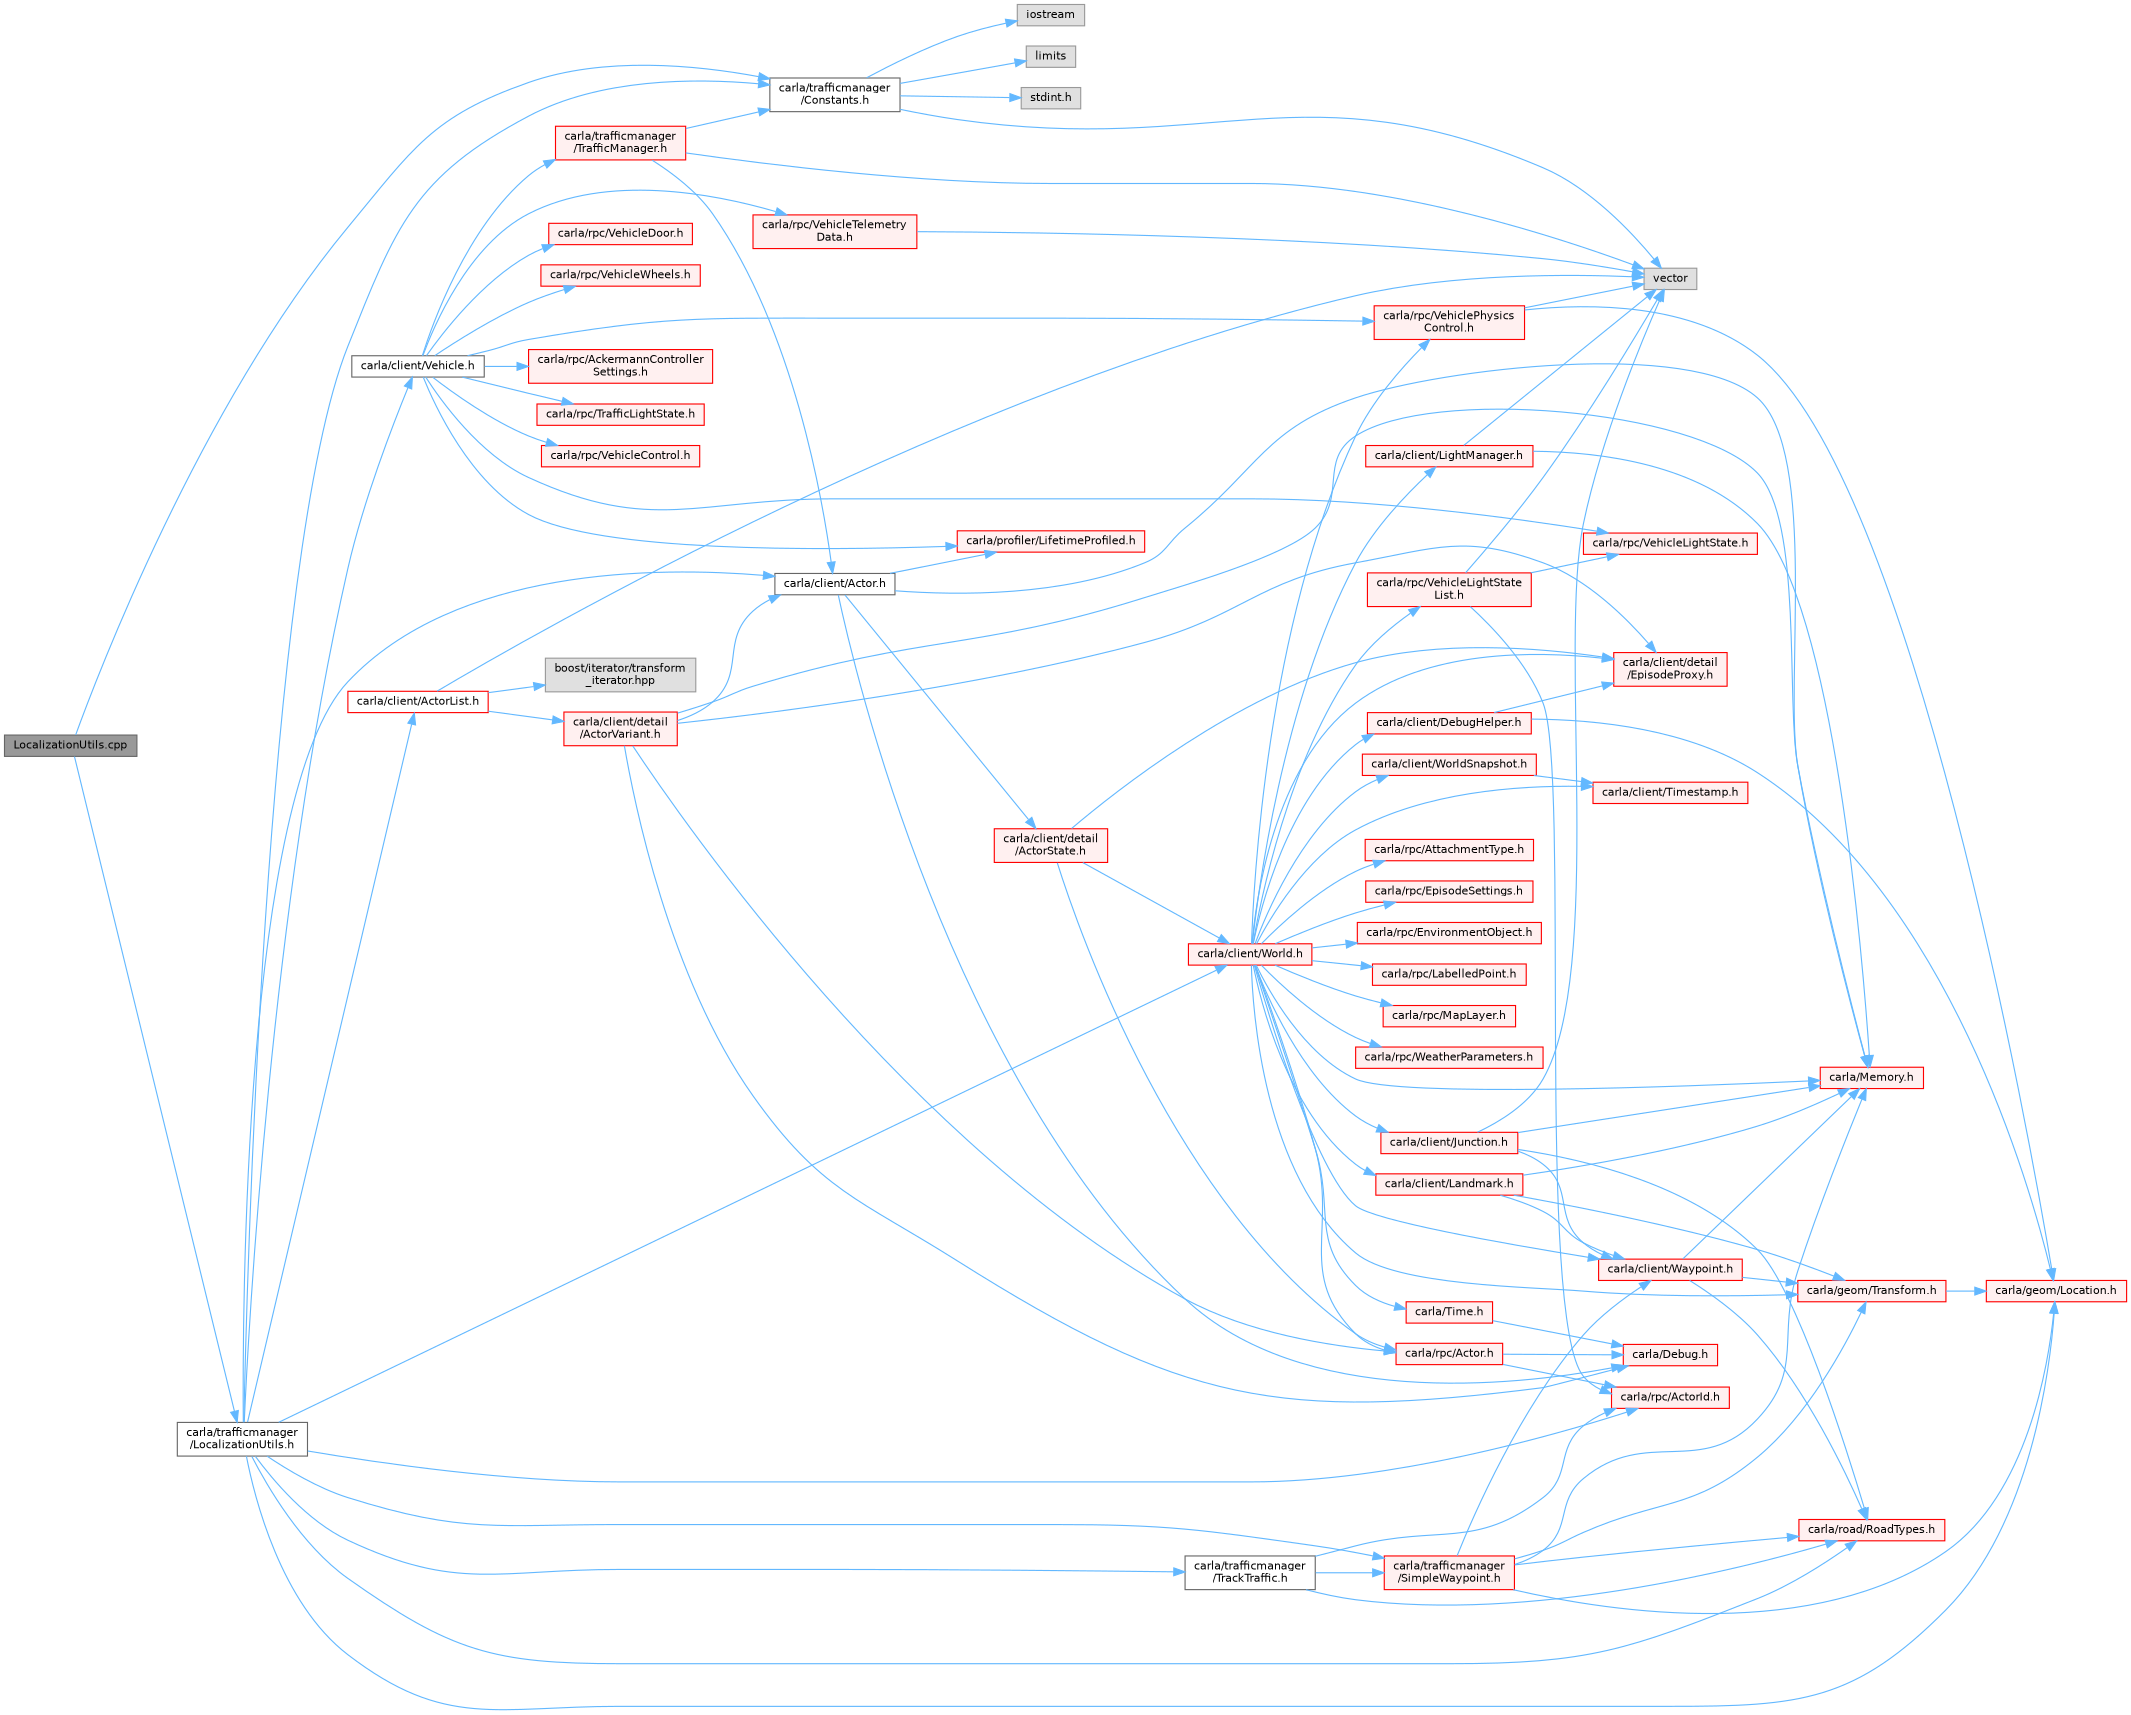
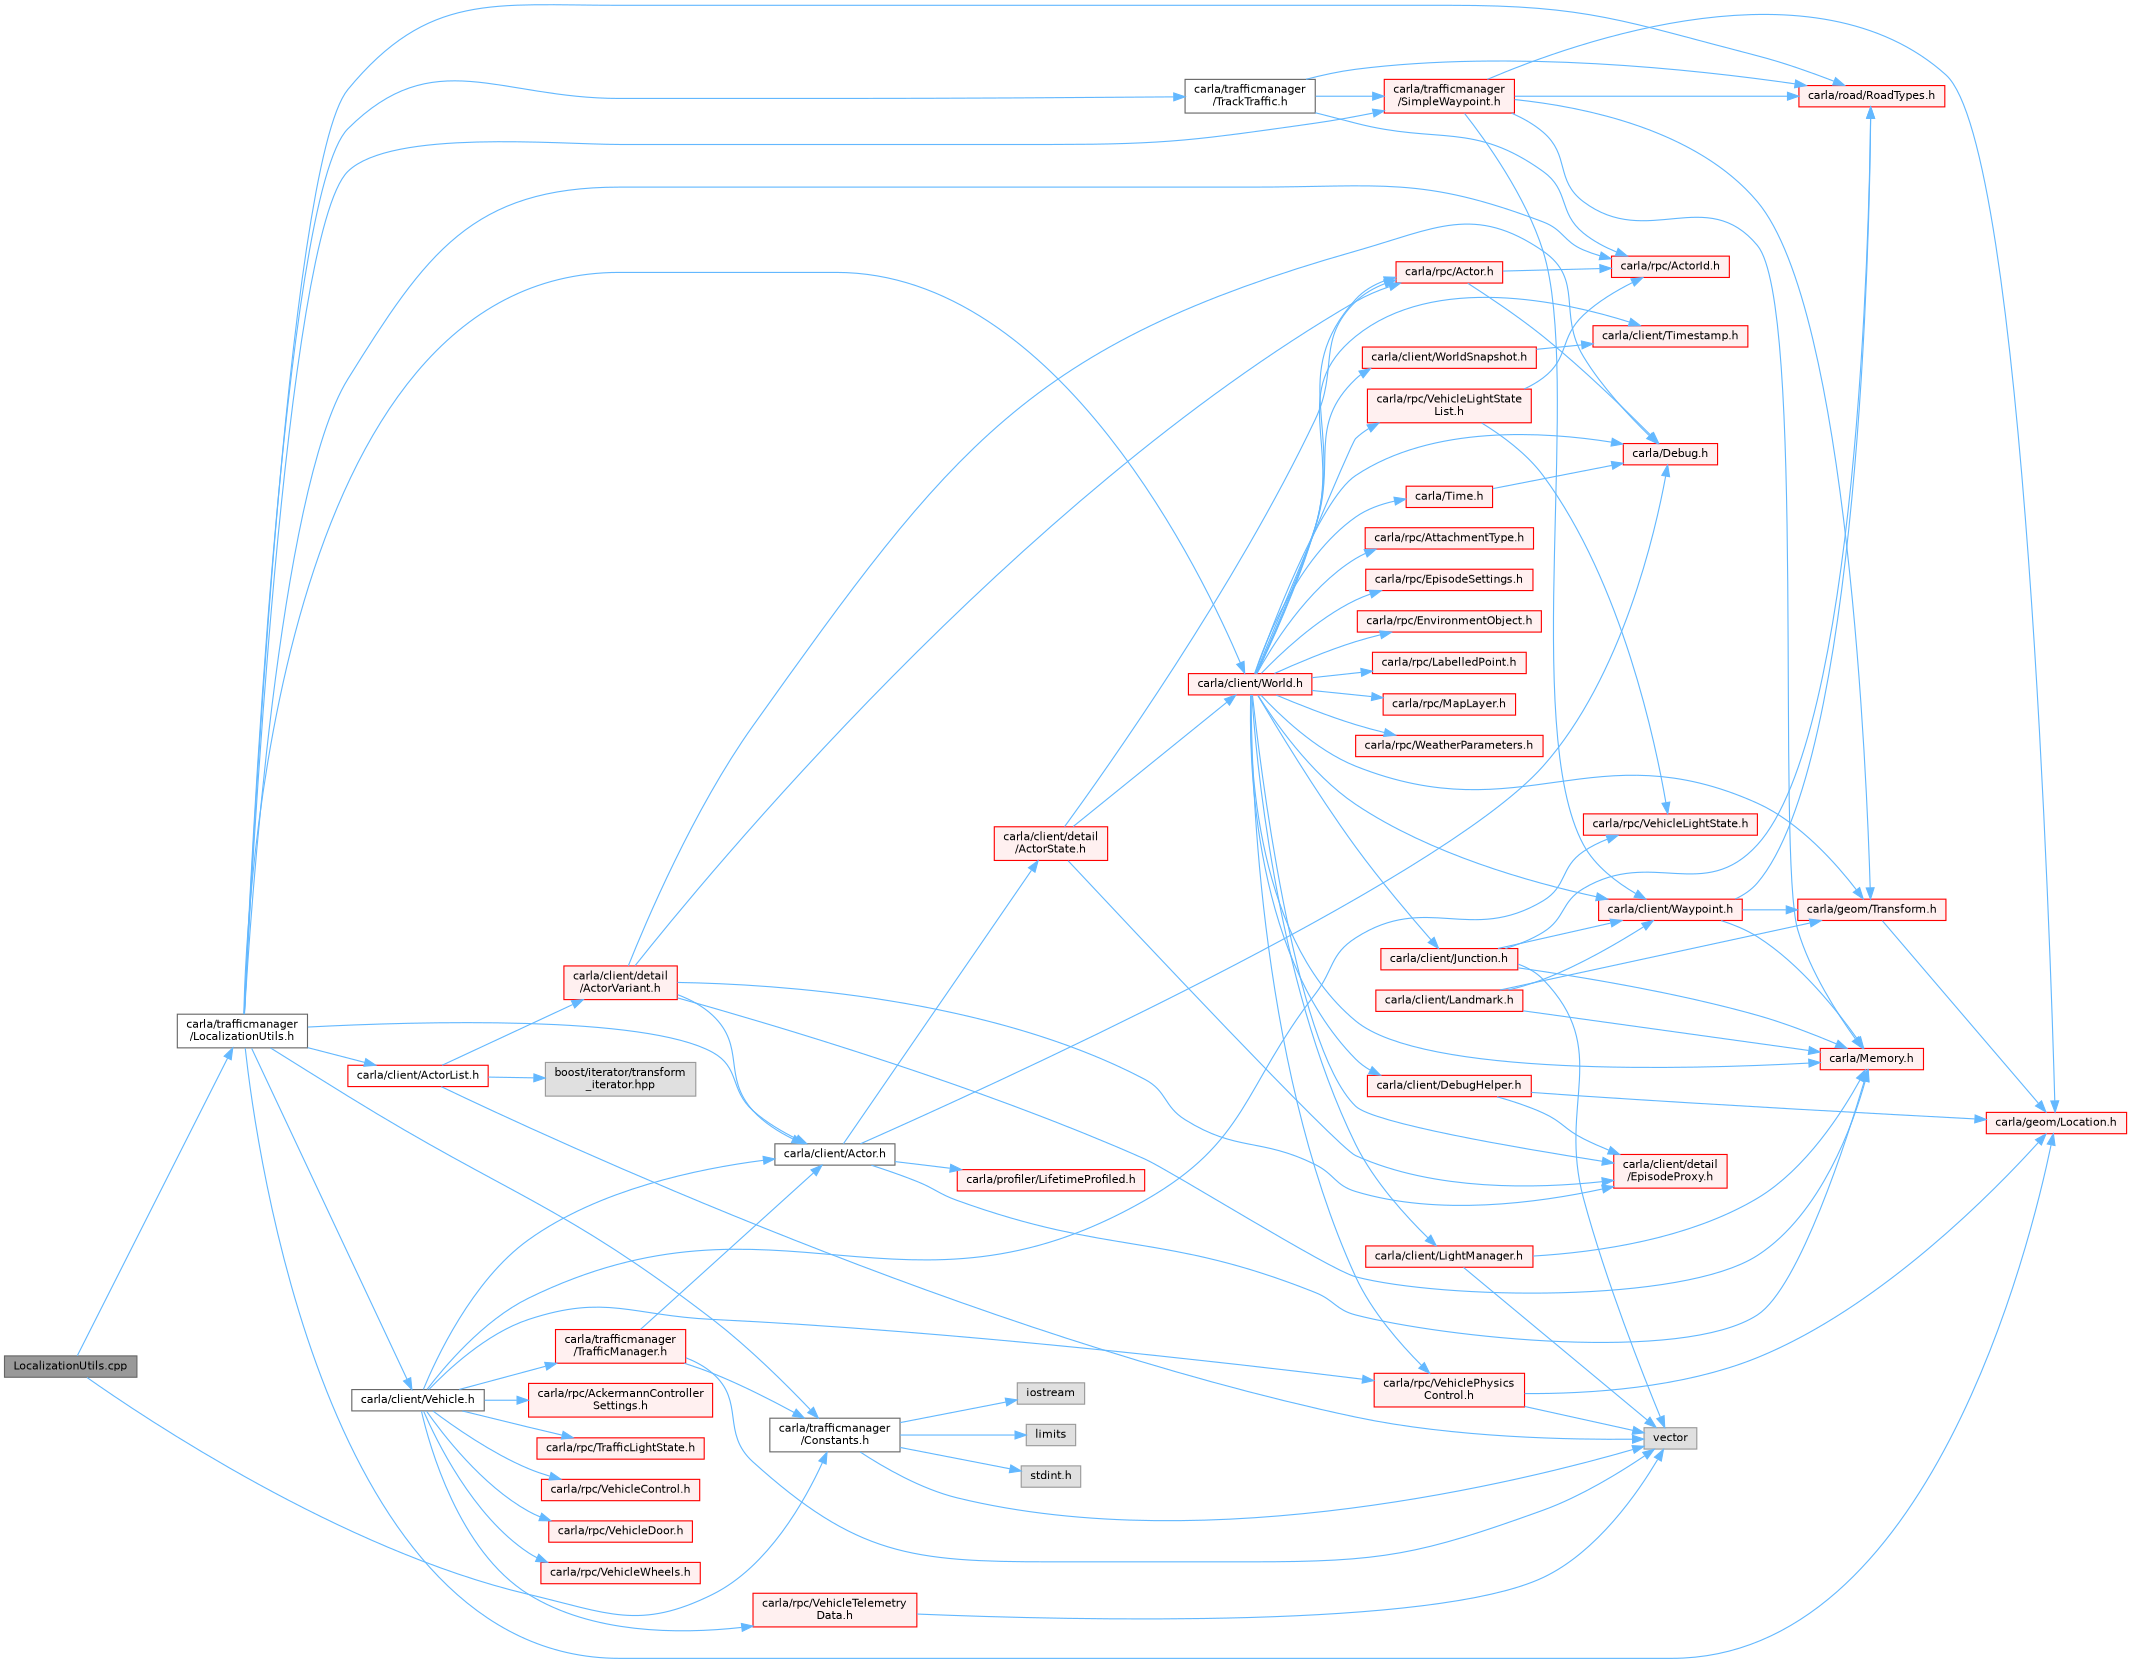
edge "carla/rpc/VehicleLightState List.h" -> "vector": removed
edge "carla/client/Vehicle.h" -> "carla/profiler/LifetimeProfiled.h": now "carla/client/Vehicle.h" -> "carla/client/Actor.h"
edge "carla/client/World.h" -> "carla/client/Landmark.h": now "carla/client/World.h" -> "carla/Debug.h"
